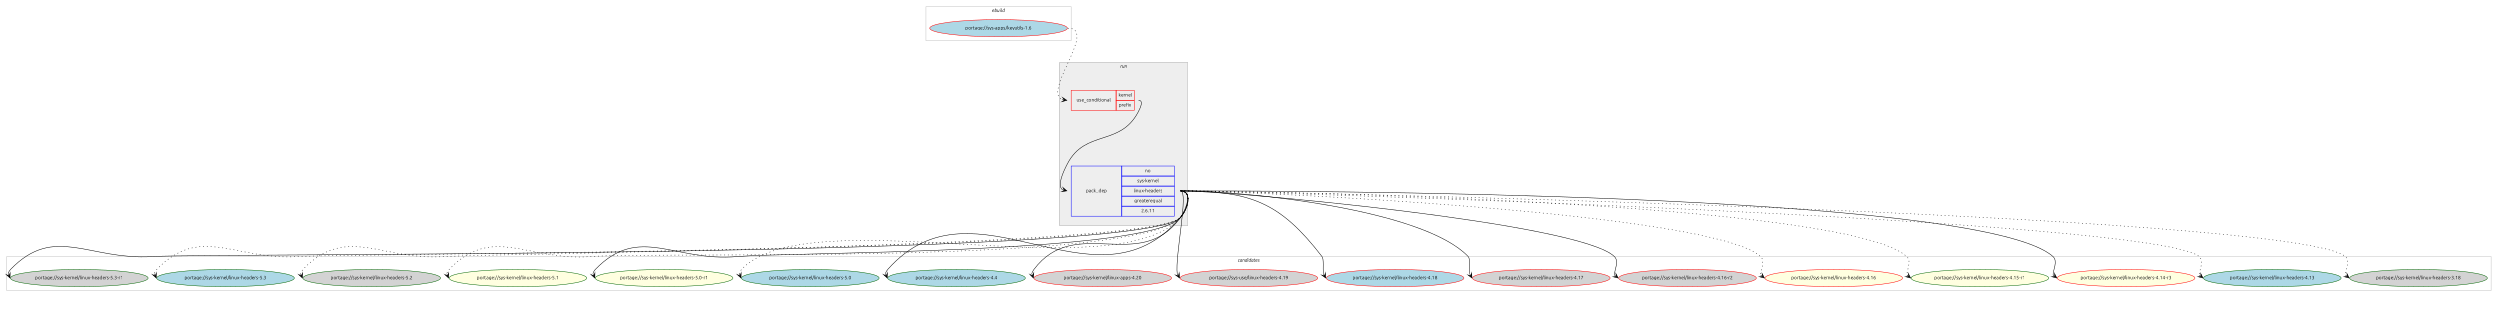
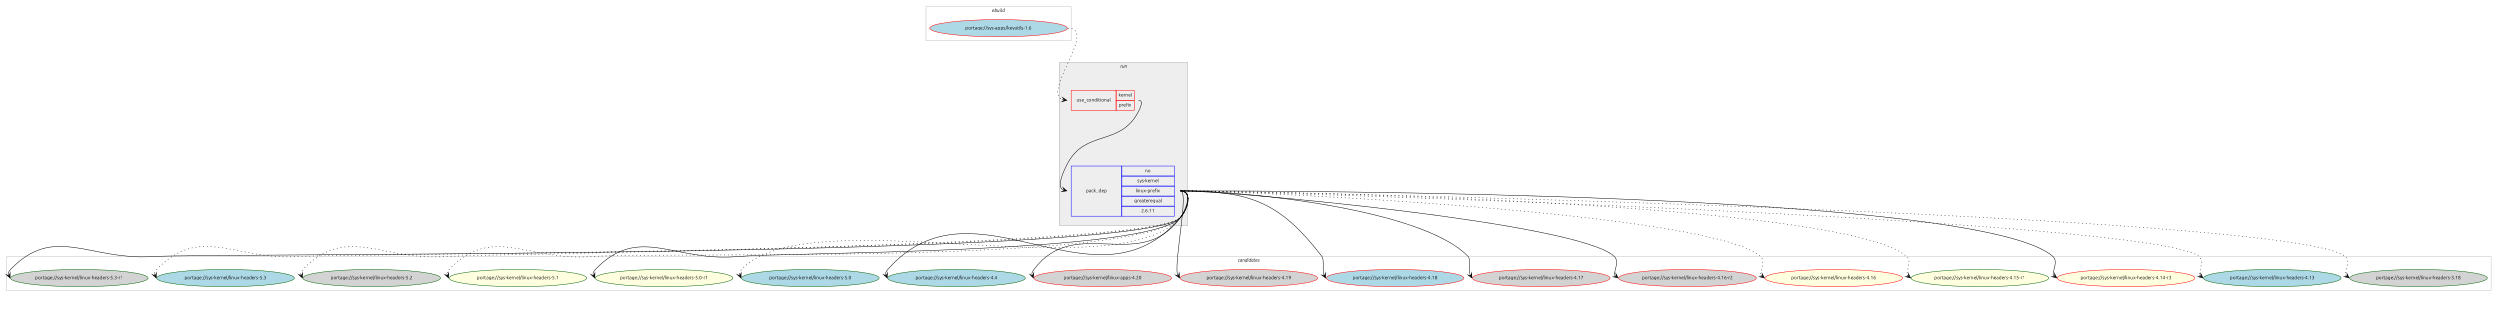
node "pack_dep": text "linux-headers" -> "linux-prefix"
node "portage://sys-use/linux-headers-4.19": label "portage://sys-use/linux-headers-4.19" -> "portage://sys-kernel/linux-headers-4.19"
